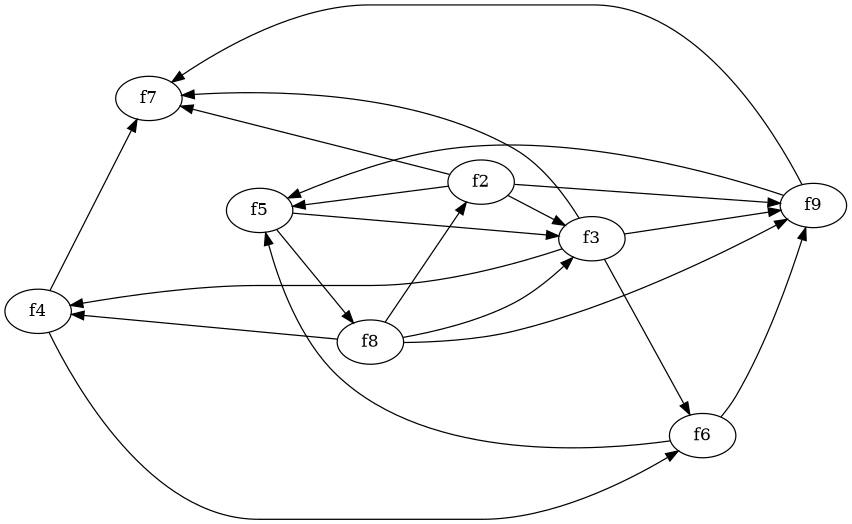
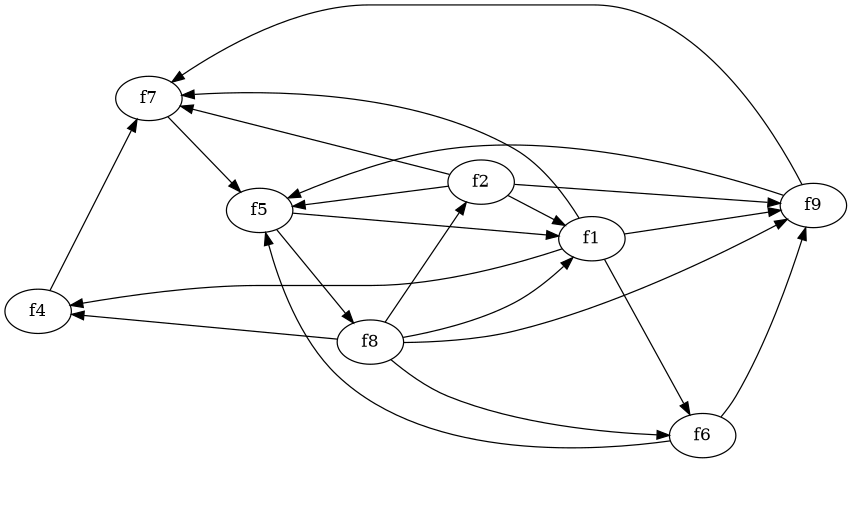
edge "f7" -> "f5": added
node "f3": label "f3" -> "f1"
edge "f4" -> "f6": now "f8" -> "f6"
